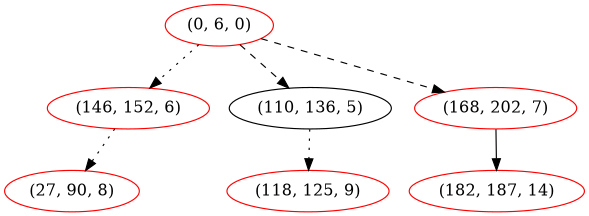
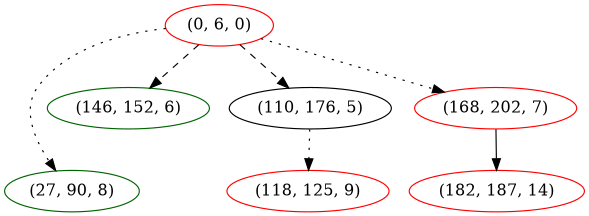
edge "(0, 6, 0)" -> "(146, 152, 6)": style dotted -> dashed
edge "(0, 6, 0)" -> "(168, 202, 7)": style dashed -> dotted
node "(146, 152, 6)": color red -> darkgreen
node "(110, 136, 5)": label "(110, 136, 5)" -> "(110, 176, 5)"
edge "(146, 152, 6)" -> "(27, 90, 8)": now "(0, 6, 0)" -> "(27, 90, 8)"
node "(27, 90, 8)": color red -> darkgreen
